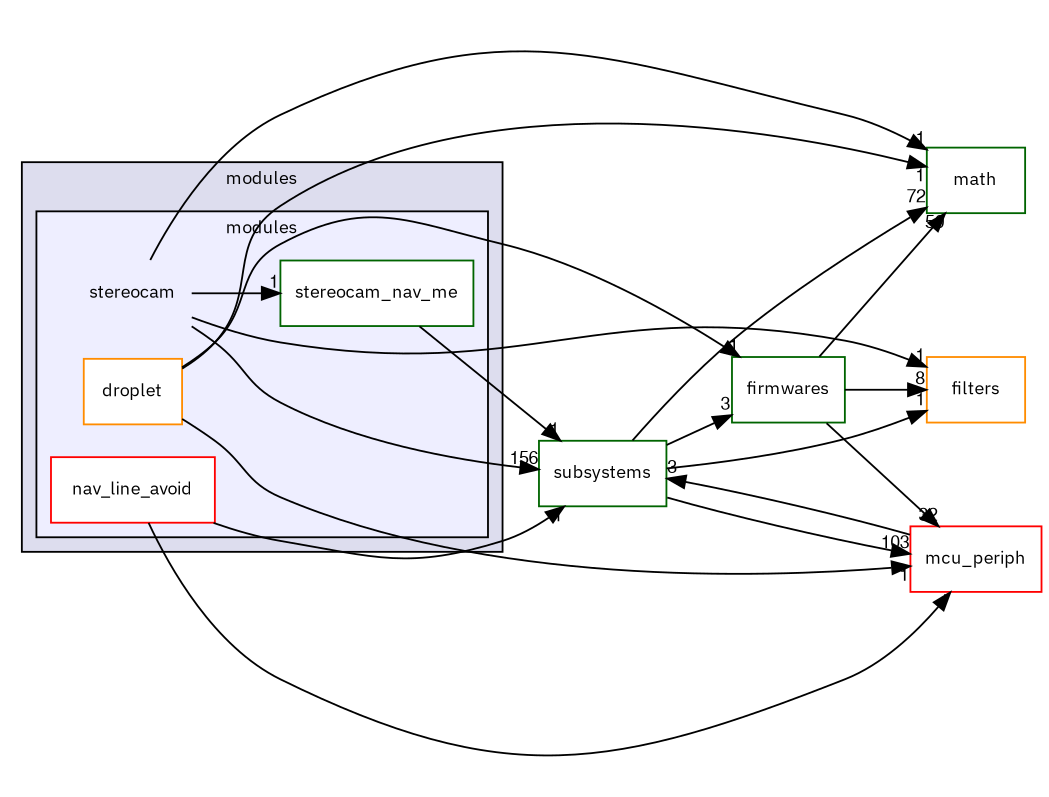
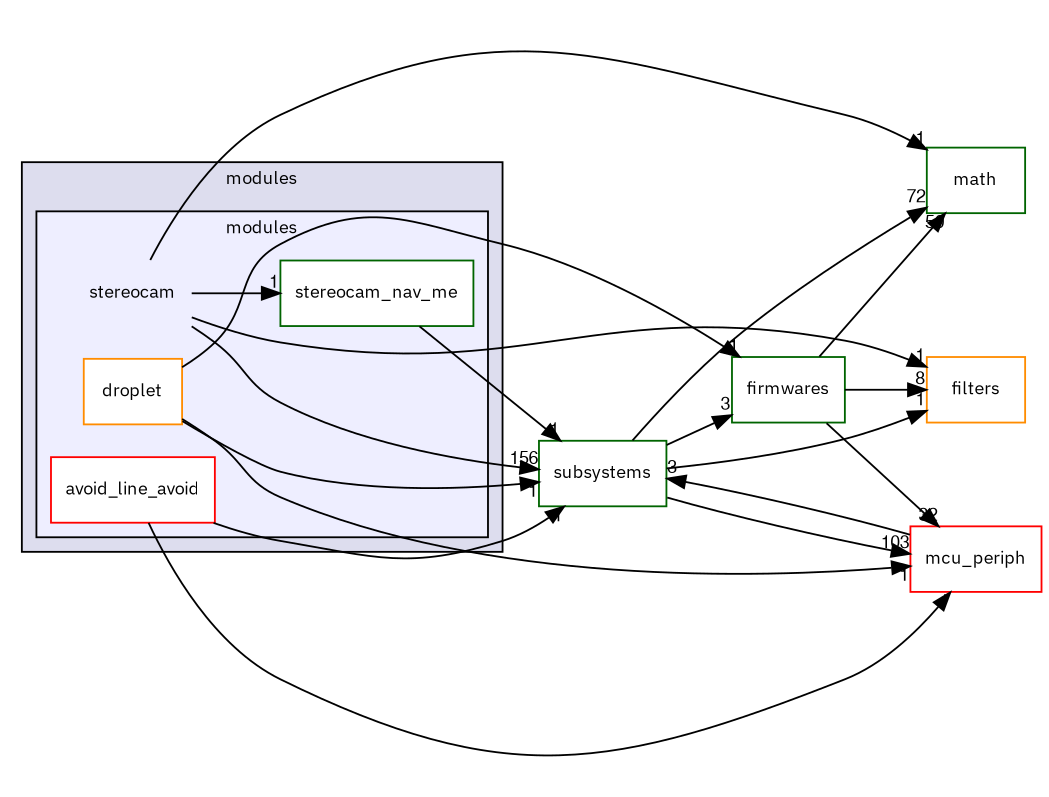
edge "droplet" -> "math": now "droplet" -> "subsystems"
node "nav_line_avoid": label "nav_line_avoid" -> "avoid_line_avoid"
